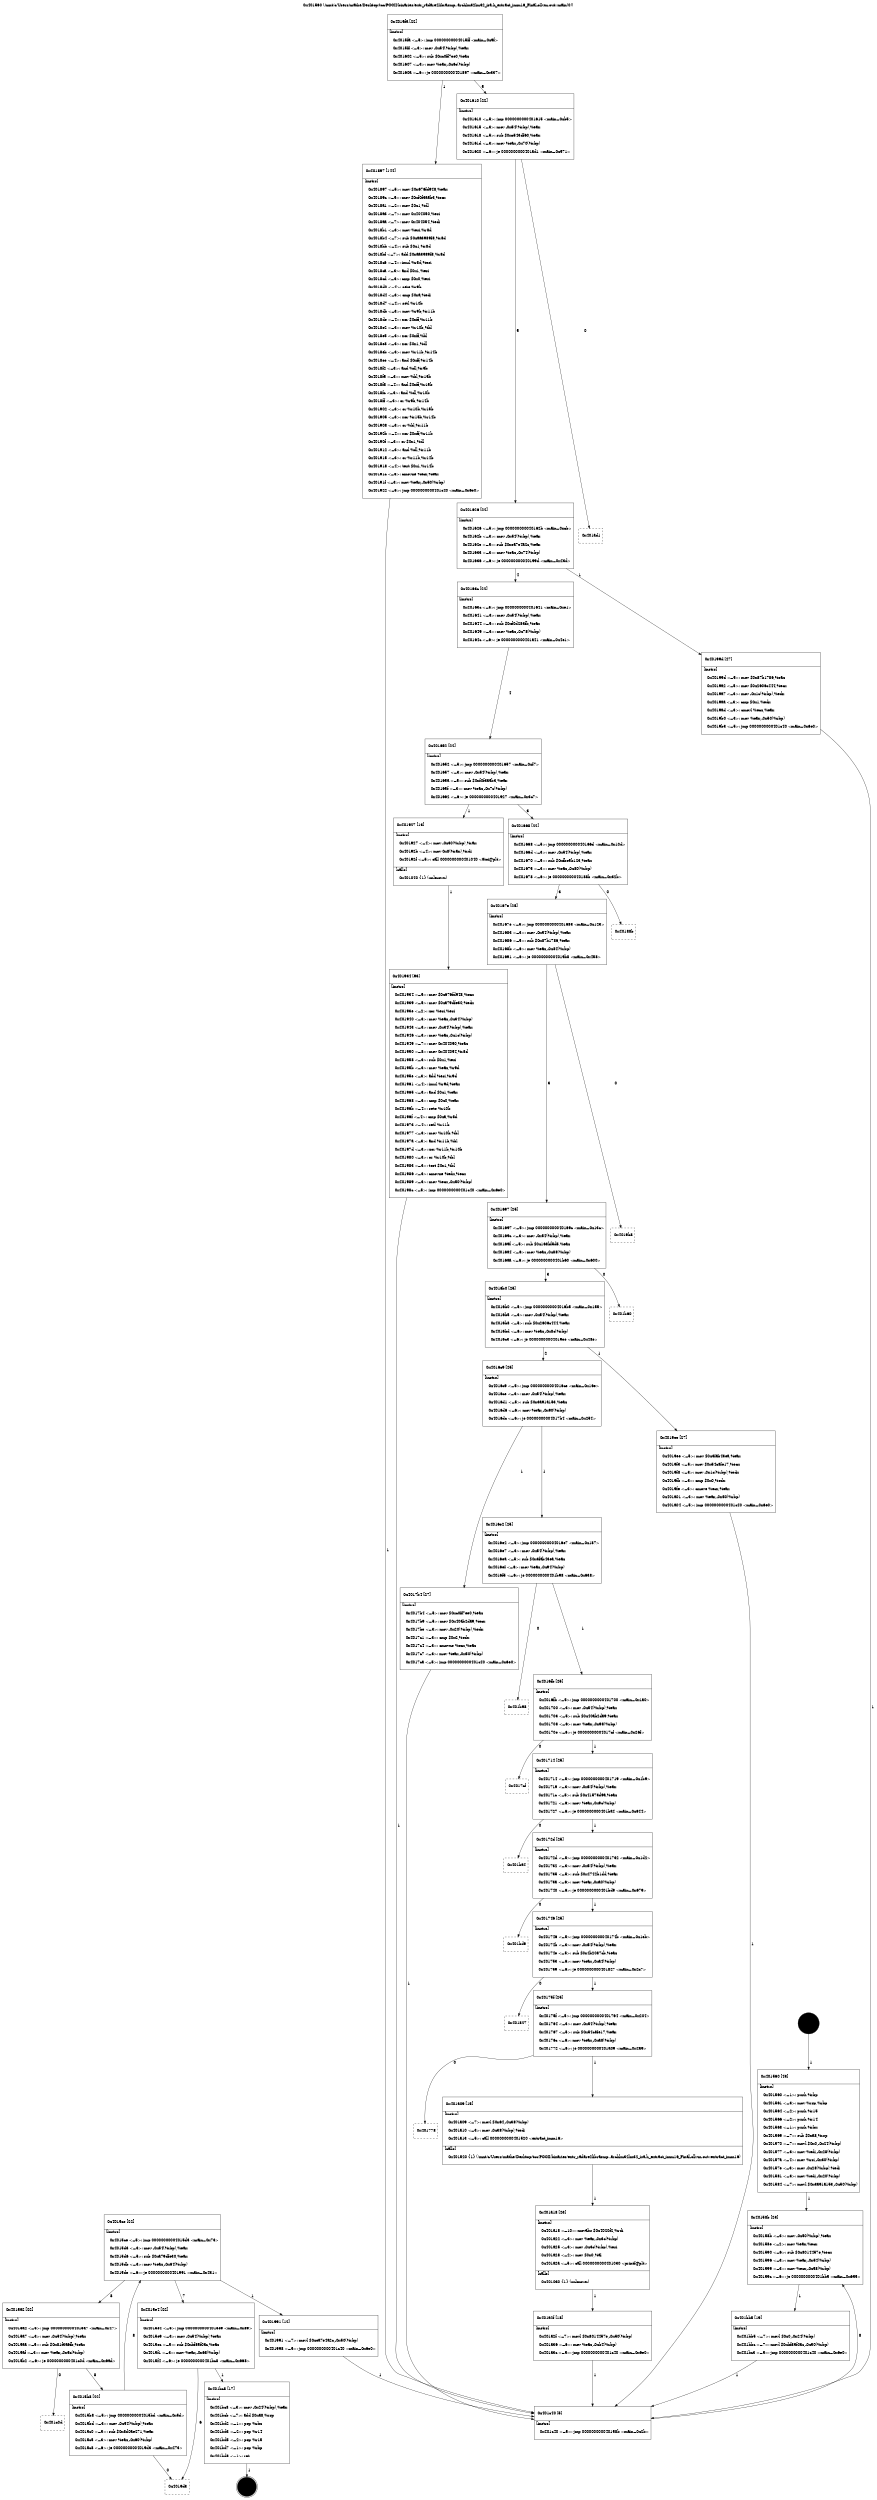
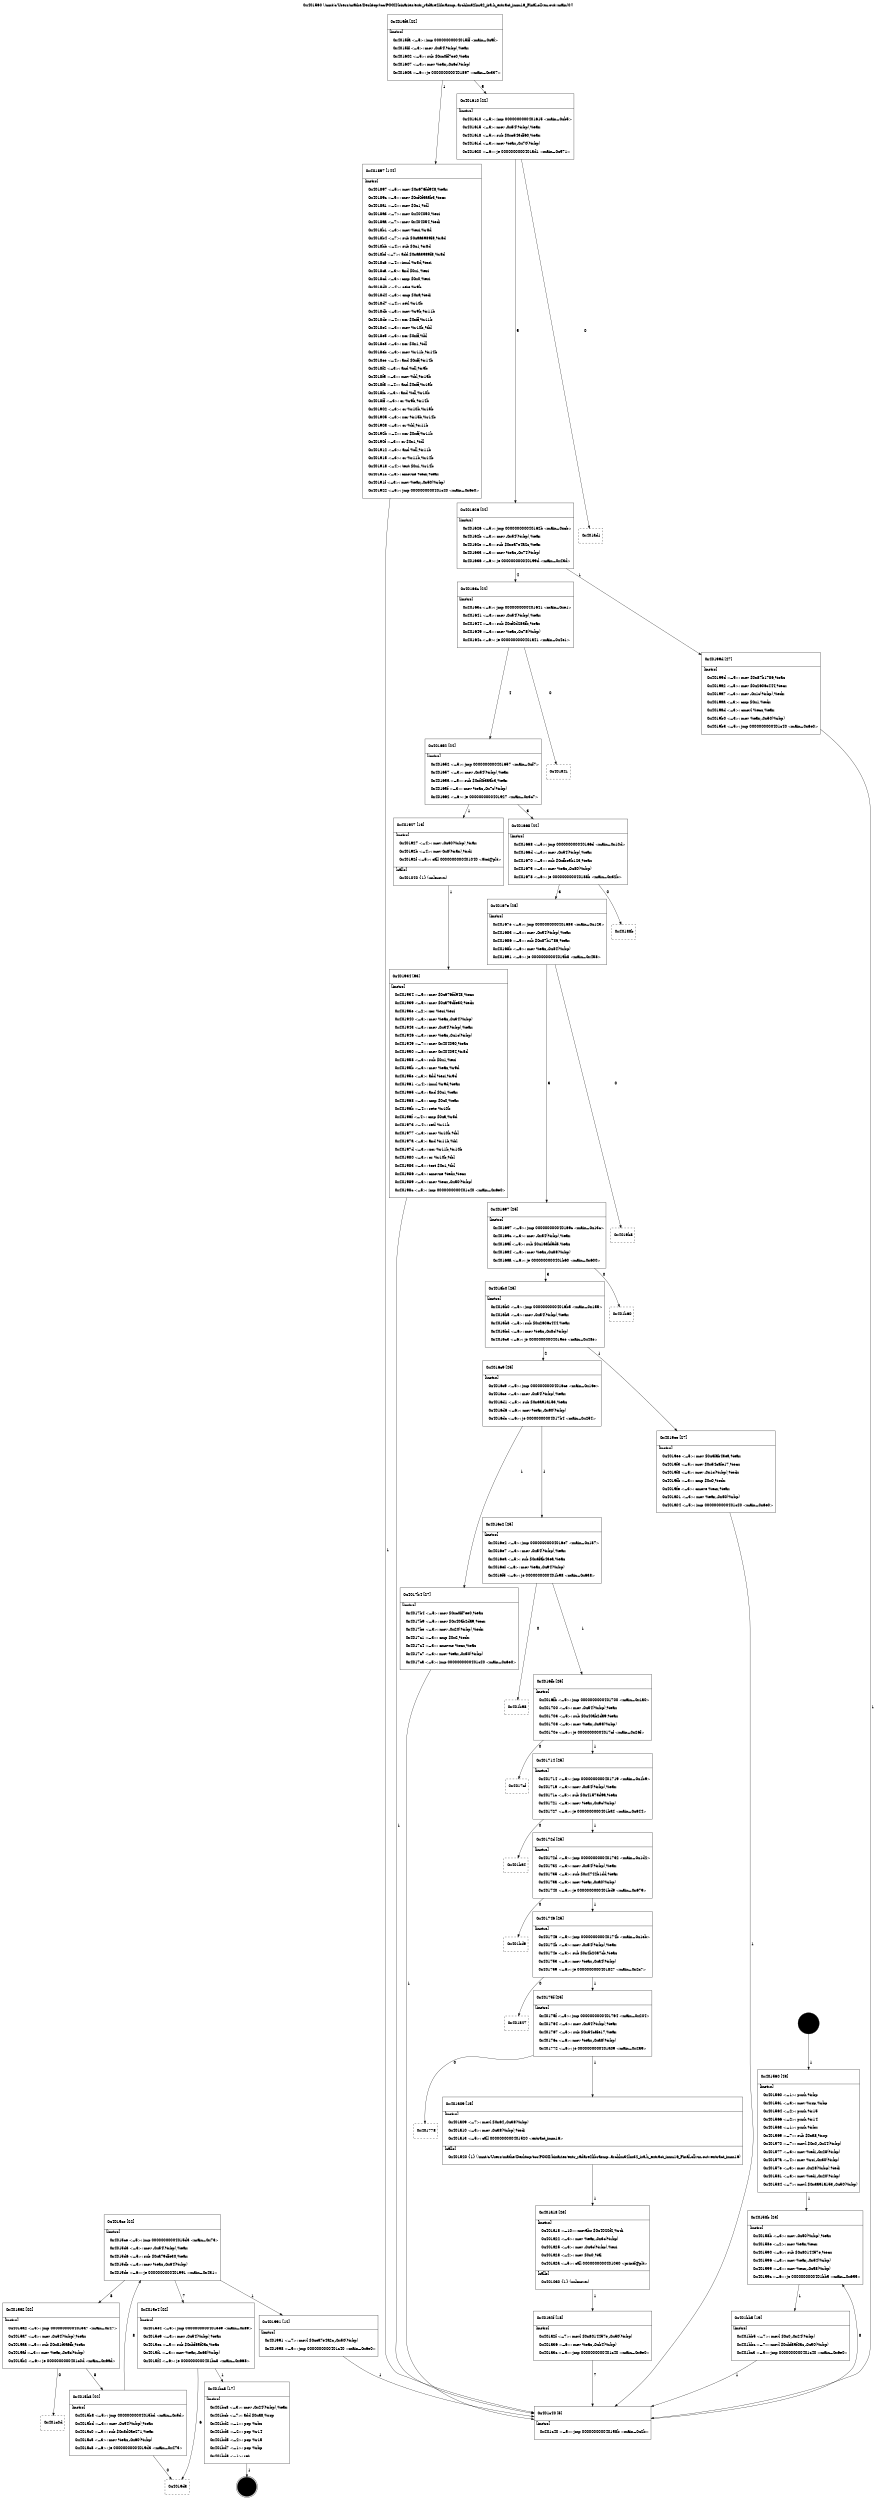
node "0x401a41": added
edge "0x401a2f [18]" -> "0x401c40 [5]": label " 1" -> " 7"
